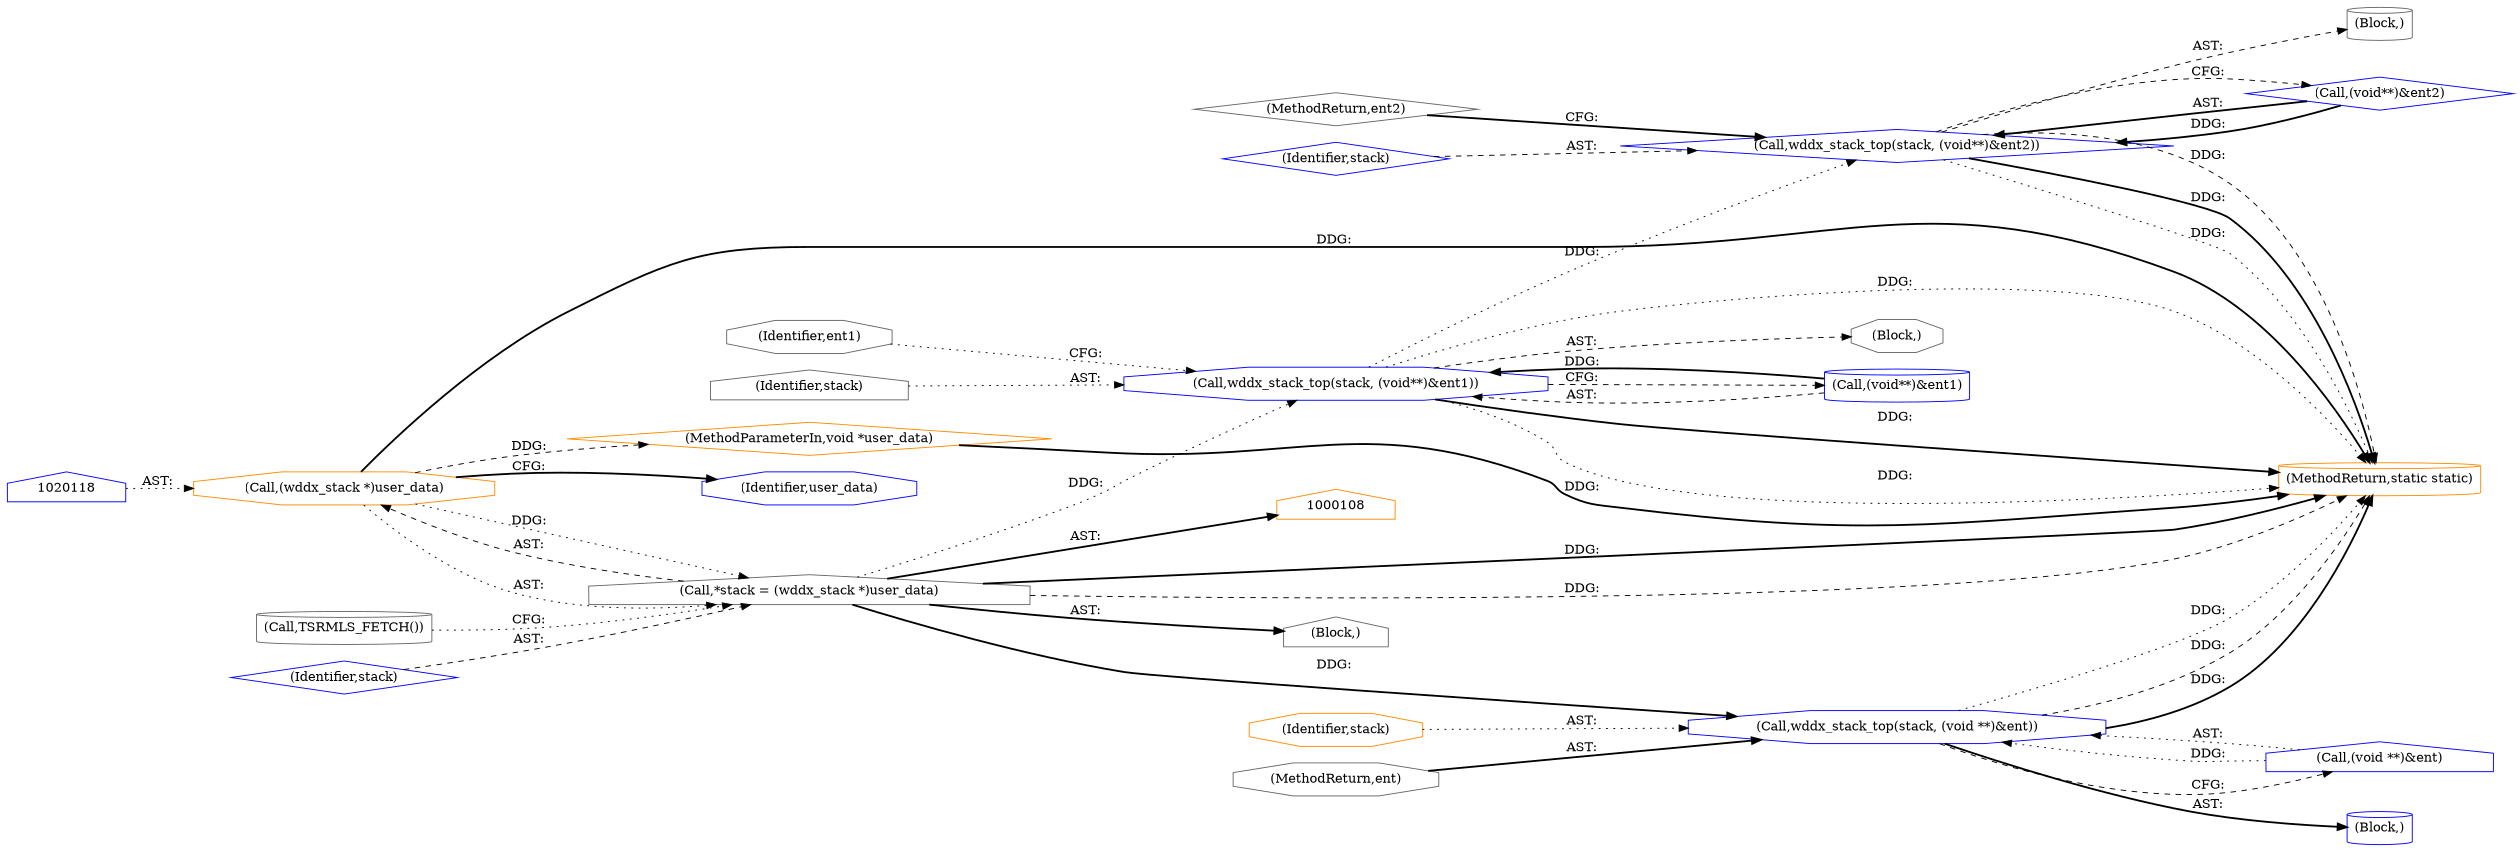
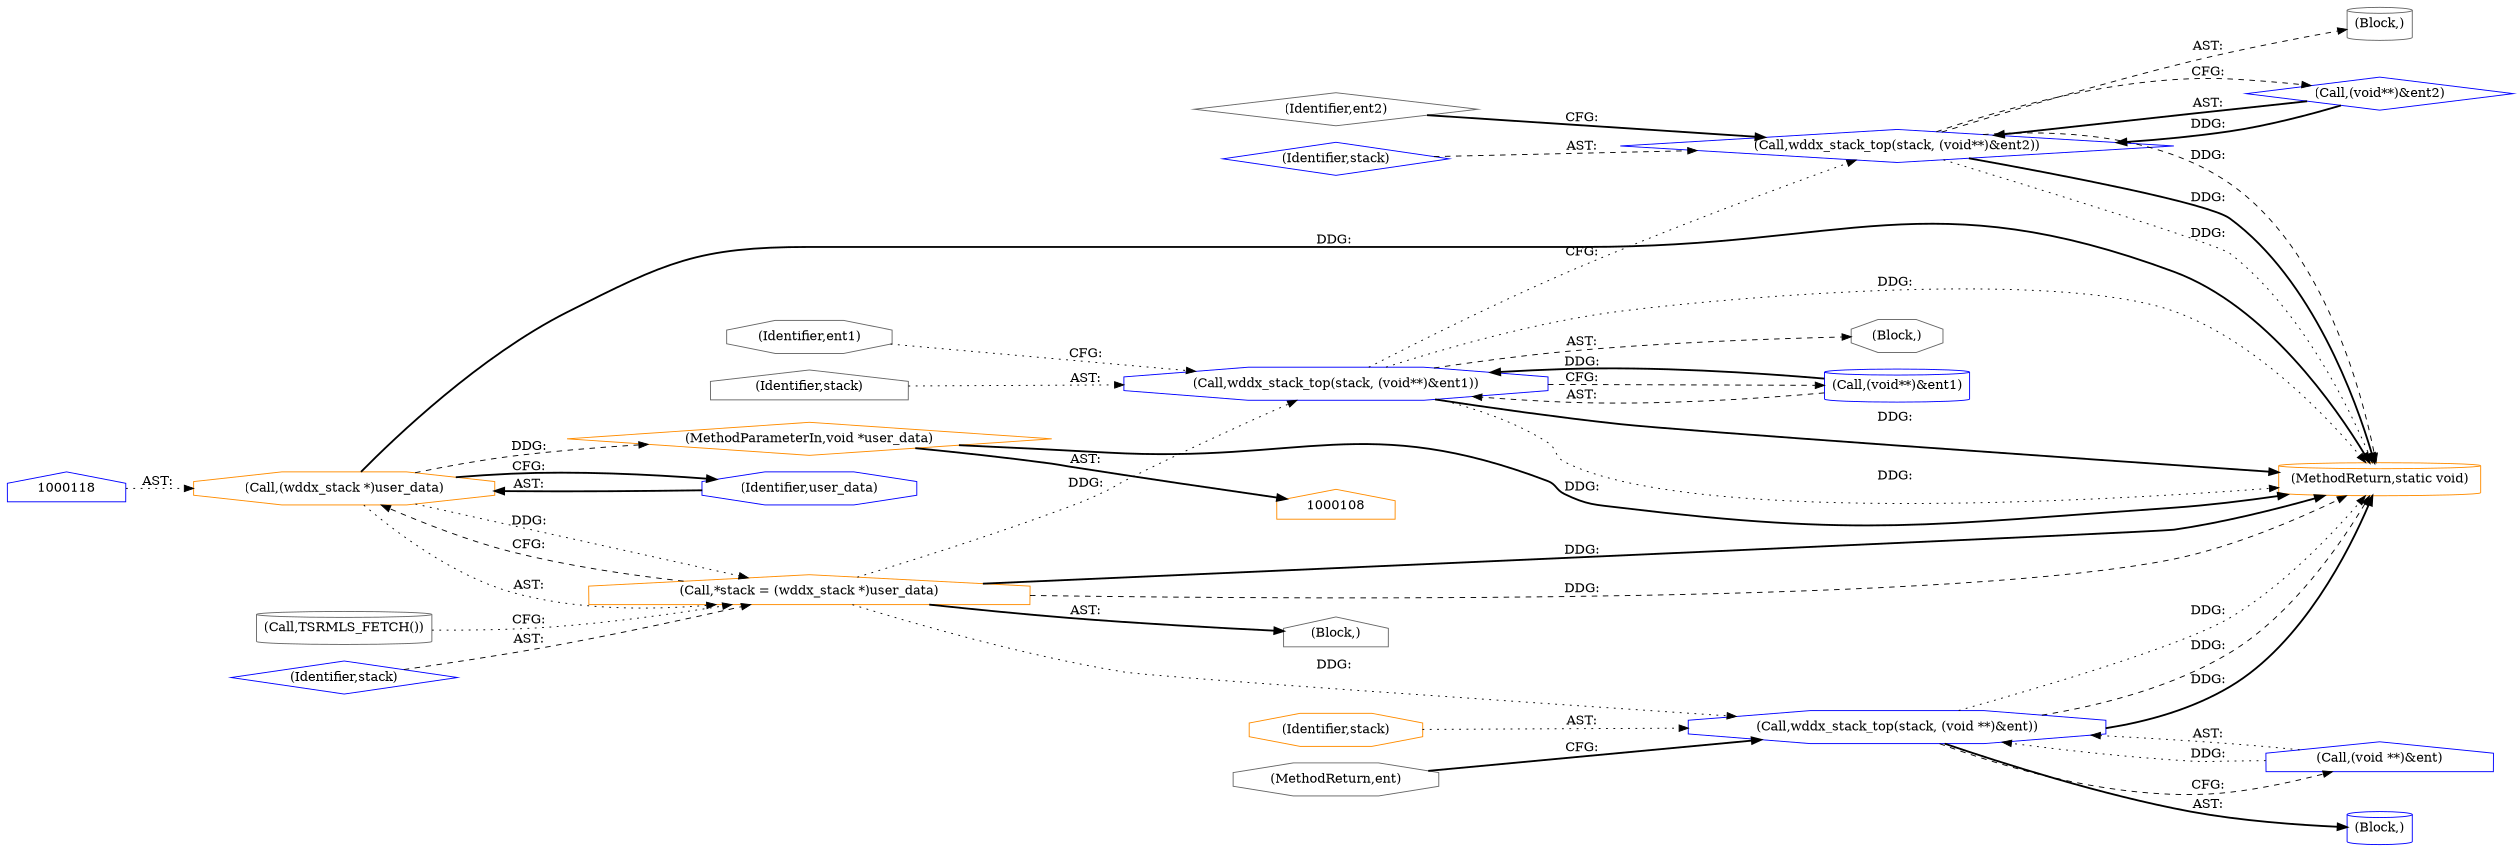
node "(MethodReturn,ent2)": label "(MethodReturn,ent2)" -> "(Identifier,ent2)"
edge "(Call,wddx_stack_top(stack, (void**)&ent1))" -> "(Call,wddx_stack_top(stack, (void**)&ent2))": label "DDG: " -> "CFG: "
node "(MethodReturn,static static)": label "(MethodReturn,static static)" -> "(MethodReturn,static void)"
node "1020118": label "1020118" -> "1000118"
edge "(Identifier,user_data)" -> "(Call,(wddx_stack *)user_data)": added, label "AST:"
edge "(Call,*stack = (wddx_stack *)user_data)" -> "(Call,(wddx_stack *)user_data)": label "AST: " -> "CFG: "
edge "(Call,*stack = (wddx_stack *)user_data)" -> "1000108": now "(MethodParameterIn,void *user_data)" -> "1000108"
node "(Call,*stack = (wddx_stack *)user_data)": color gray40 -> darkorange
edge "(Call,*stack = (wddx_stack *)user_data)" -> "(Call,wddx_stack_top(stack, (void **)&ent))": style bold -> dotted
edge "(MethodReturn,ent)" -> "(Call,wddx_stack_top(stack, (void **)&ent))": label "AST: " -> "CFG: "
